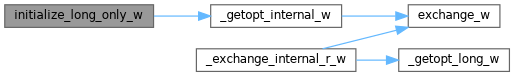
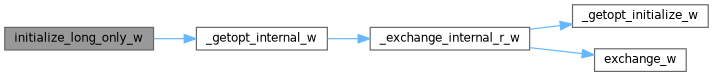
edge "_getopt_internal_w" -> "exchange_w": now "_getopt_internal_w" -> "_exchange_internal_r_w"
node "_getopt_long_w": label "_getopt_long_w" -> "_getopt_initialize_w"
